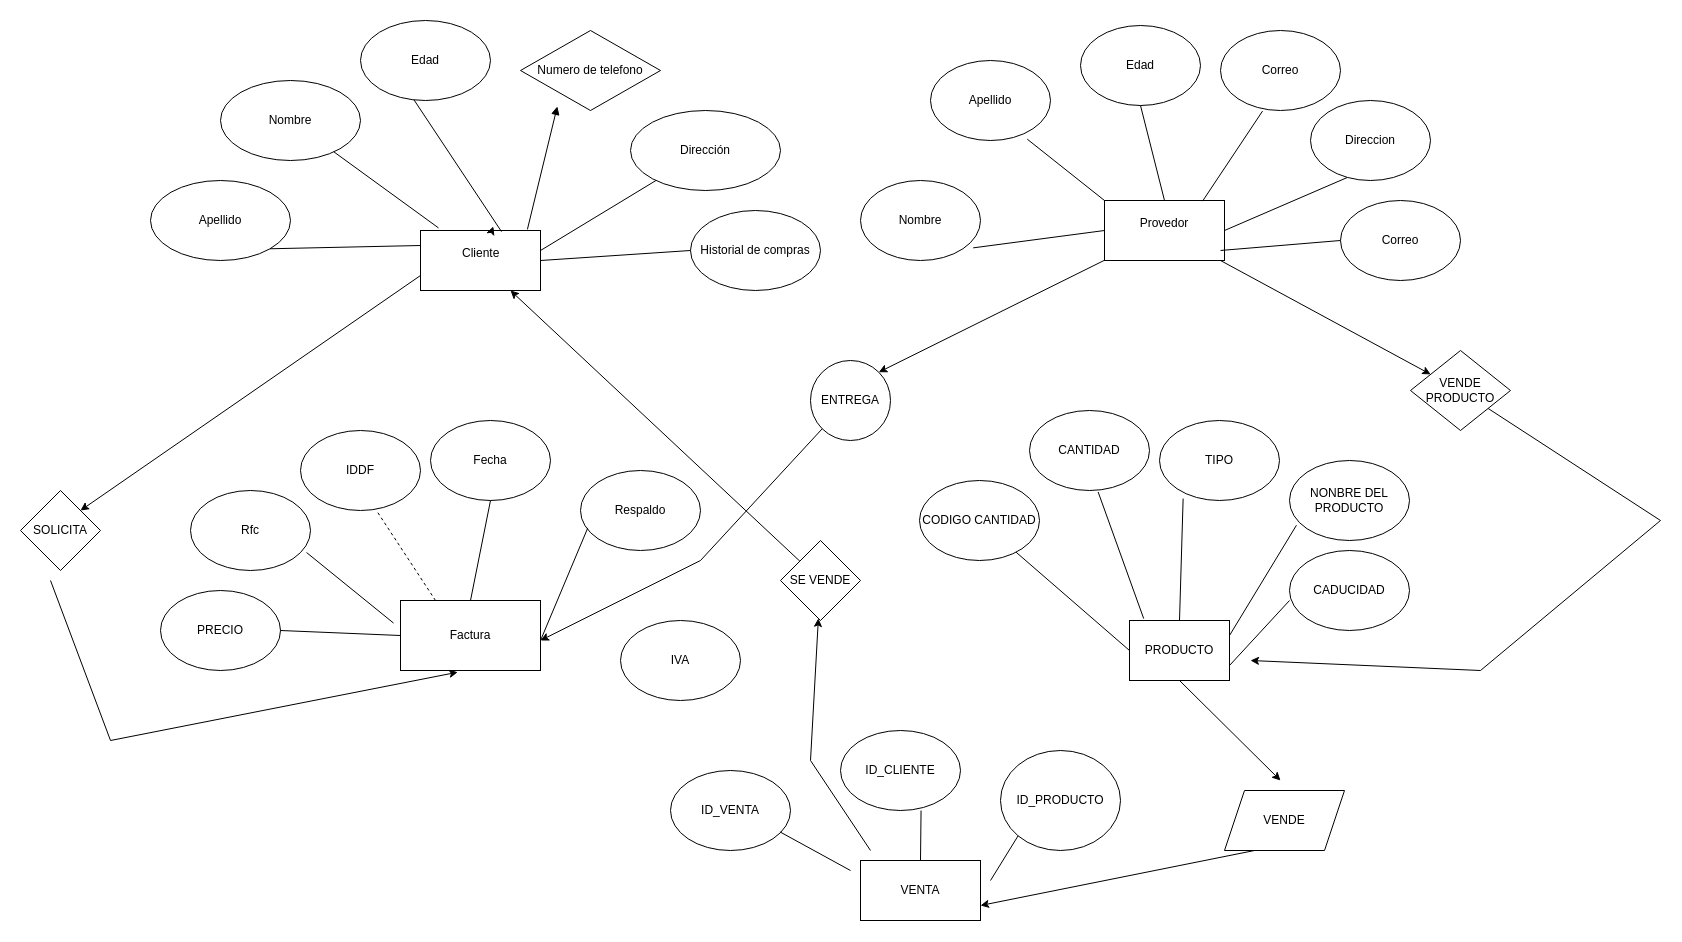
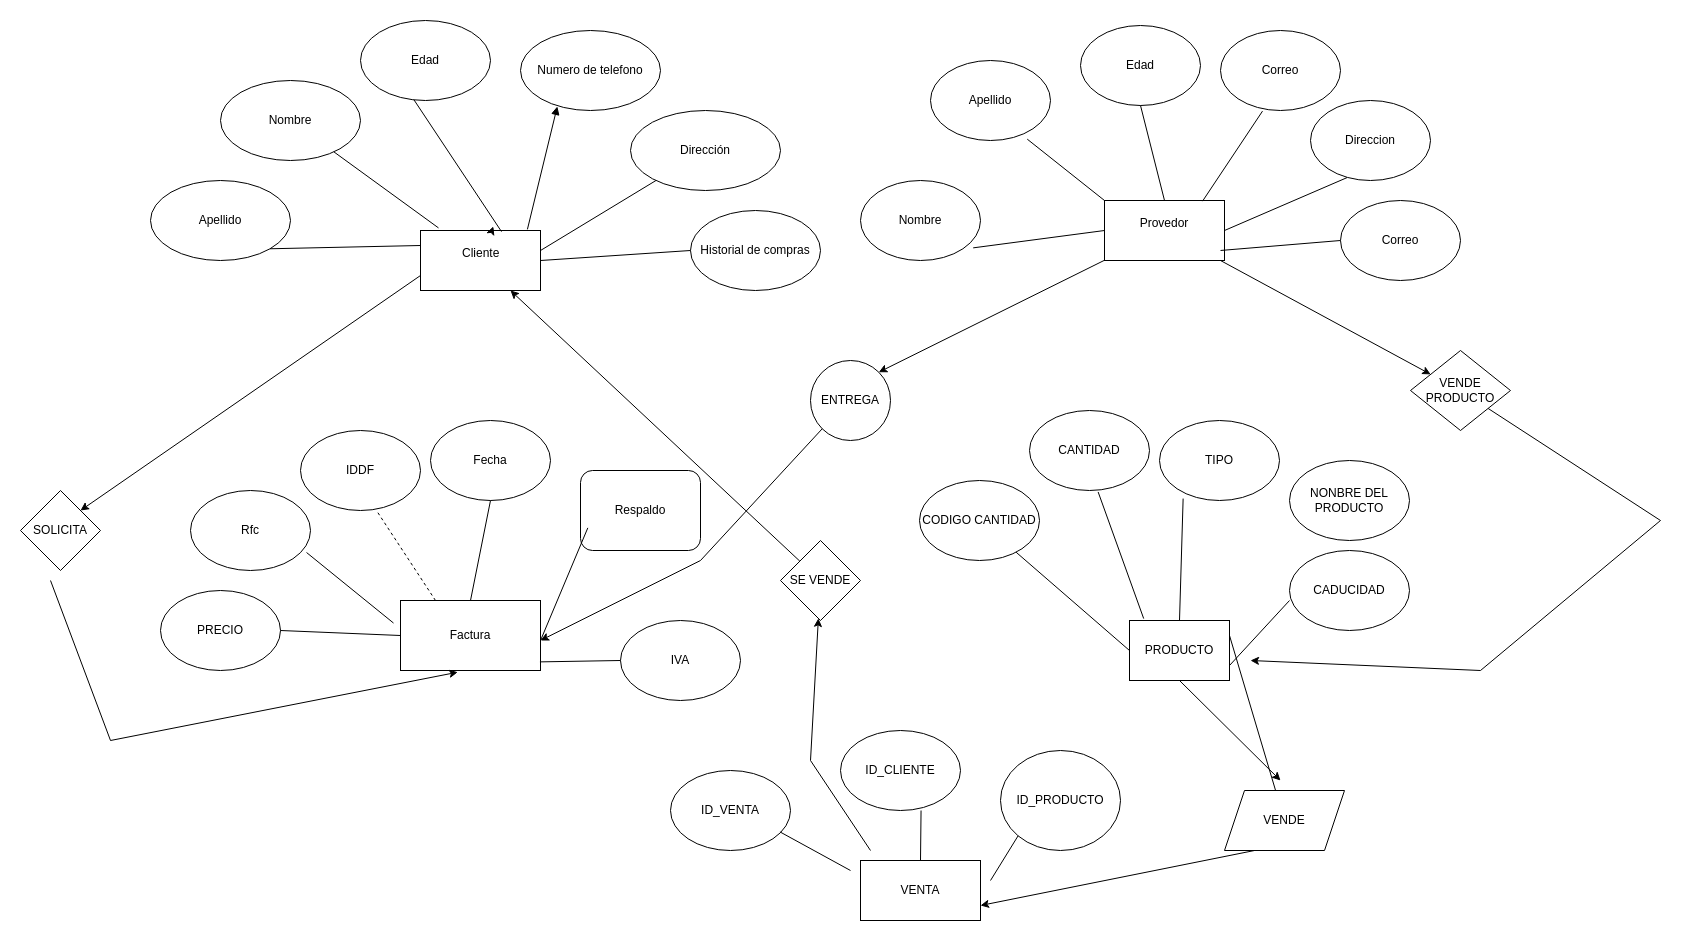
node "Numero de telefono": shape diamond -> ellipse
node "Respaldo": shape ellipse -> rounded rectangle
edge "NONBRE DEL PRODUCTO" -- "PRODUCTO": now "VENDE" -- "PRODUCTO"
edge "Factura" -- "IVA": added
